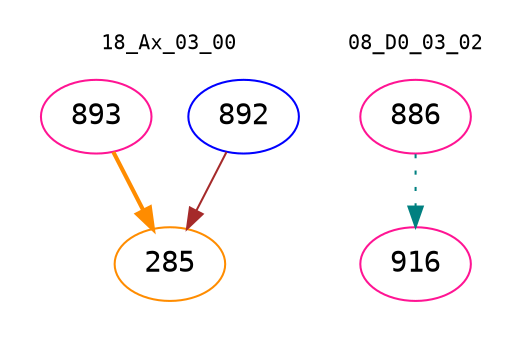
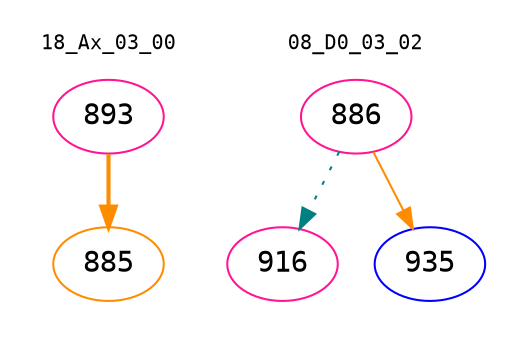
node "892": removed
node "285": label "285" -> "885"
node "935": added
